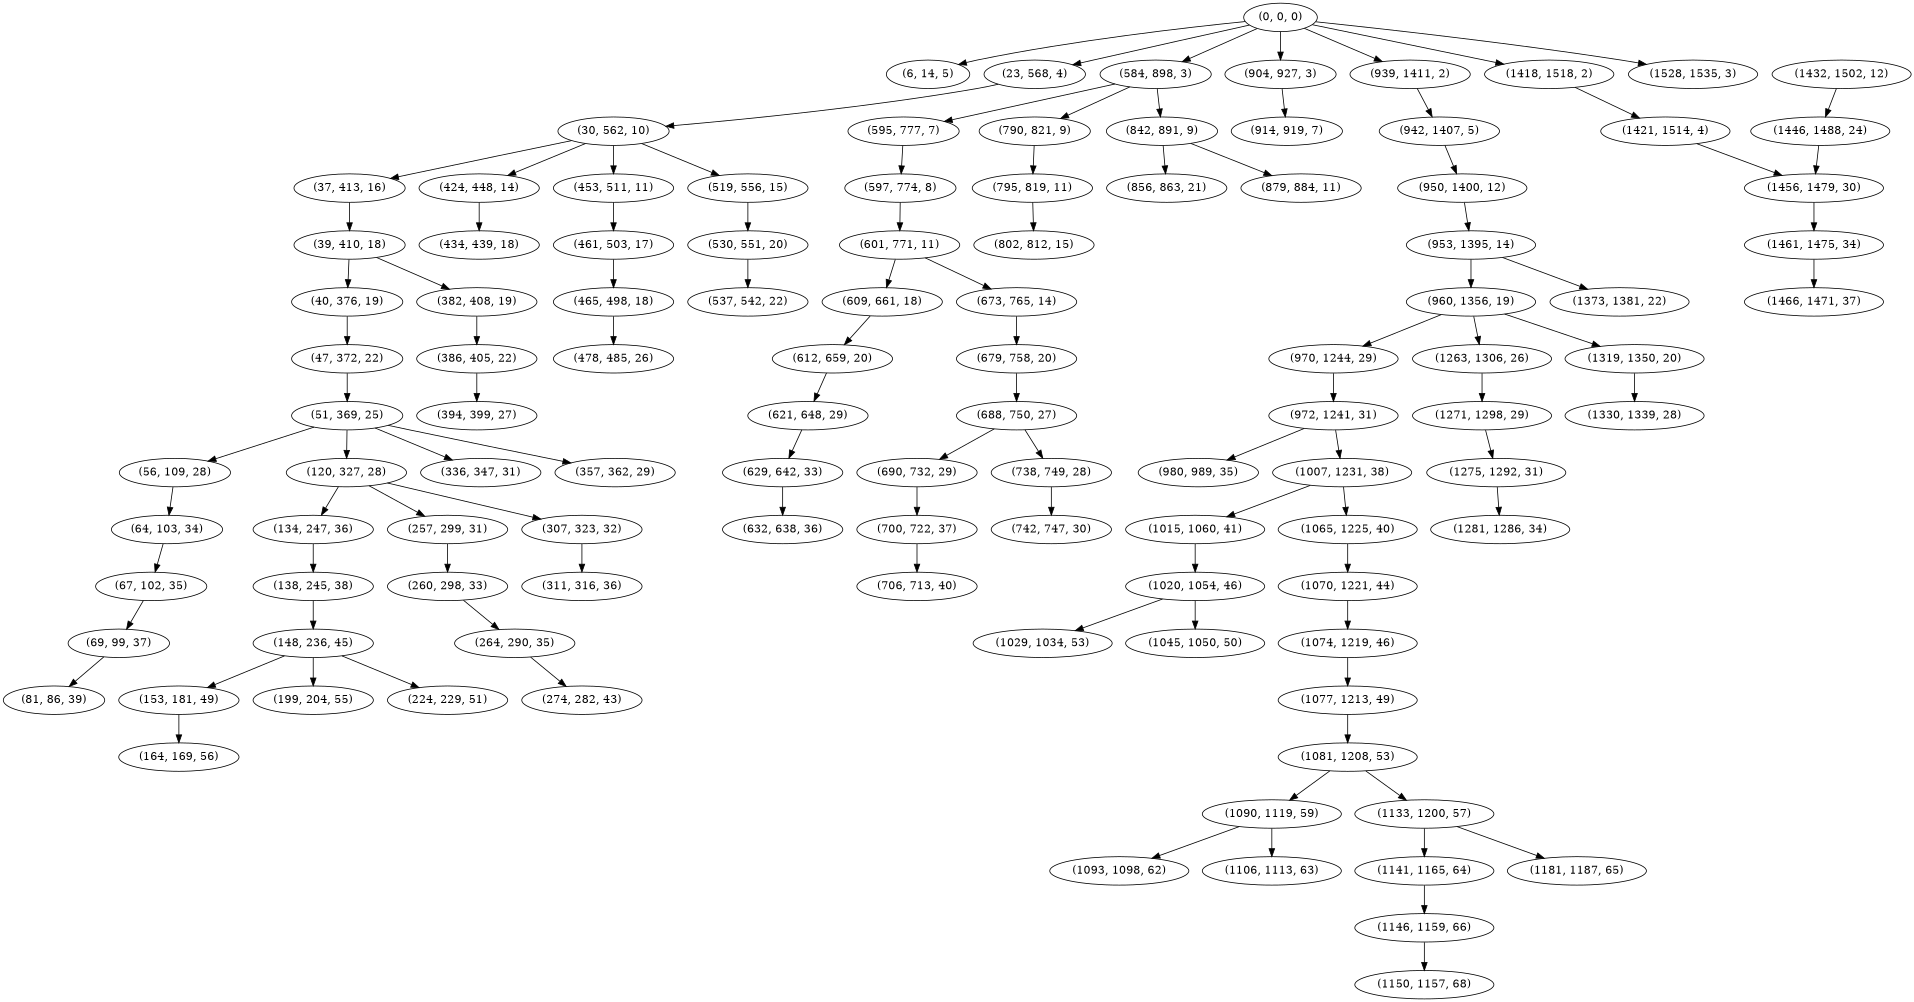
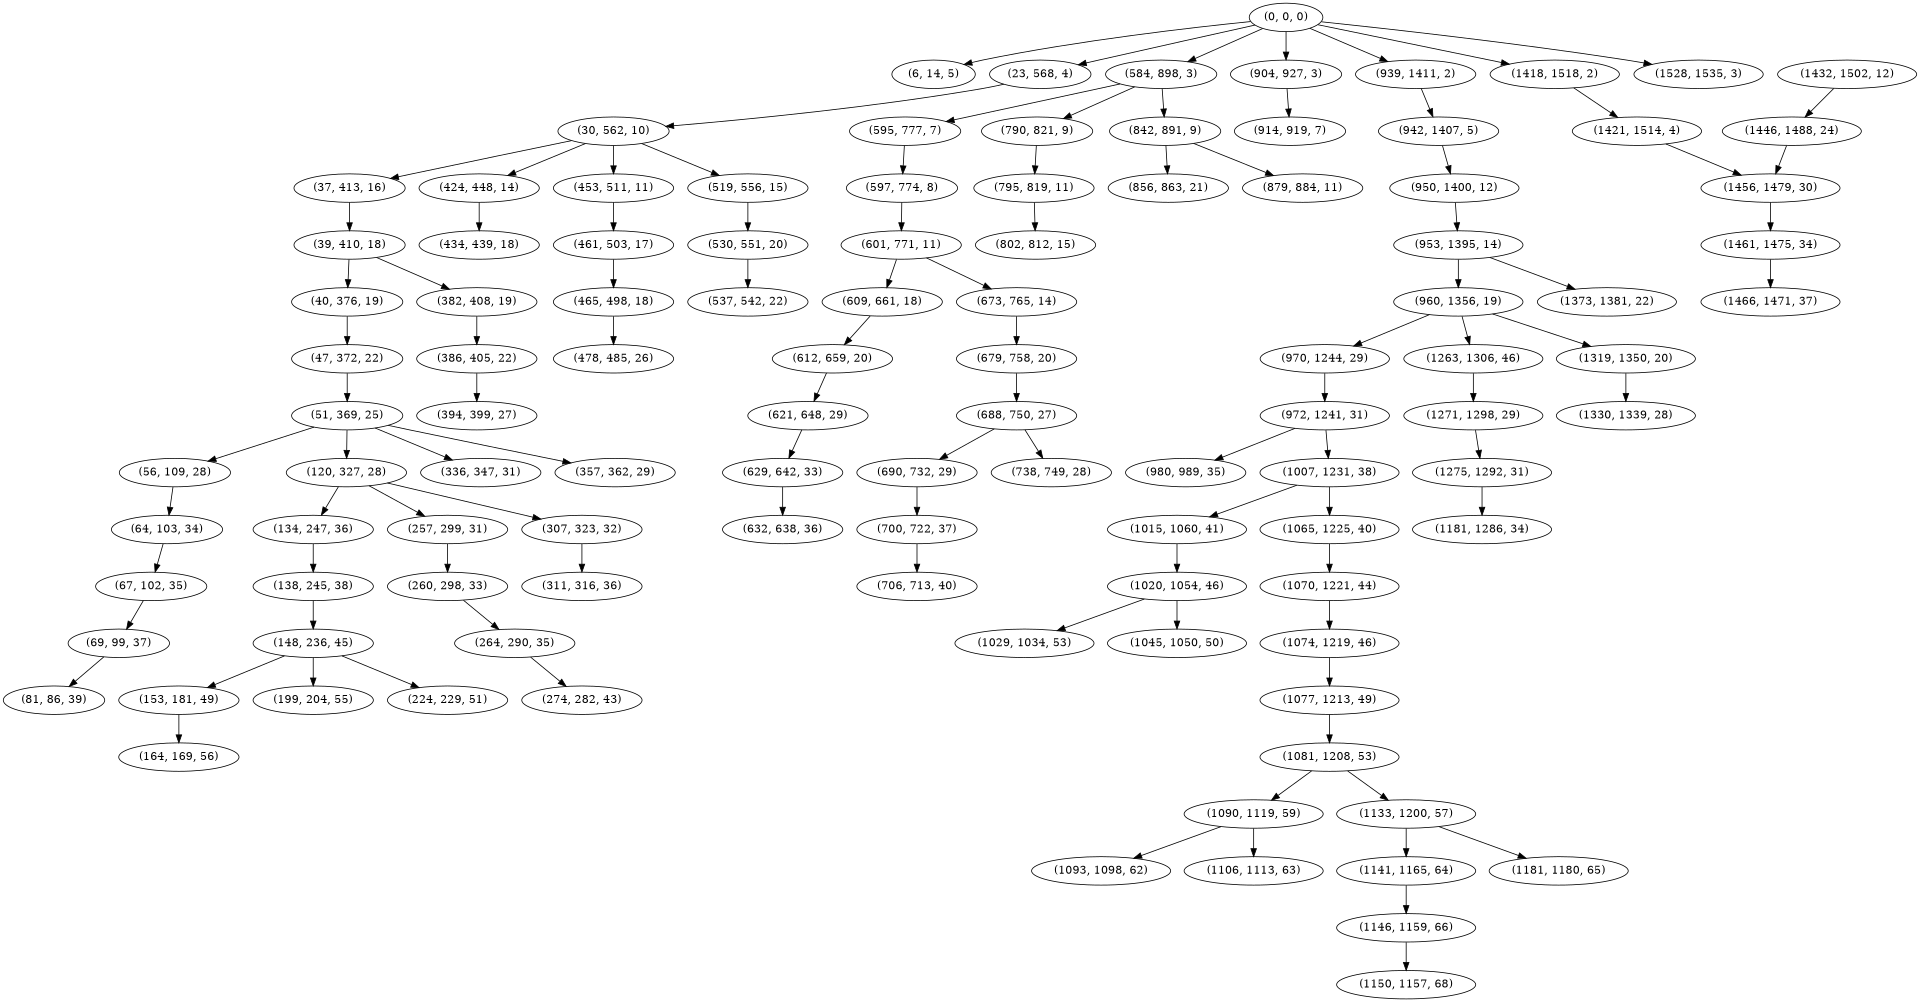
node "(1263, 1306, 26)": label "(1263, 1306, 26)" -> "(1263, 1306, 46)"
node "(742, 747, 30)": removed
node "(1281, 1286, 34)": label "(1281, 1286, 34)" -> "(1181, 1286, 34)"
node "(1181, 1187, 65)": label "(1181, 1187, 65)" -> "(1181, 1180, 65)"
